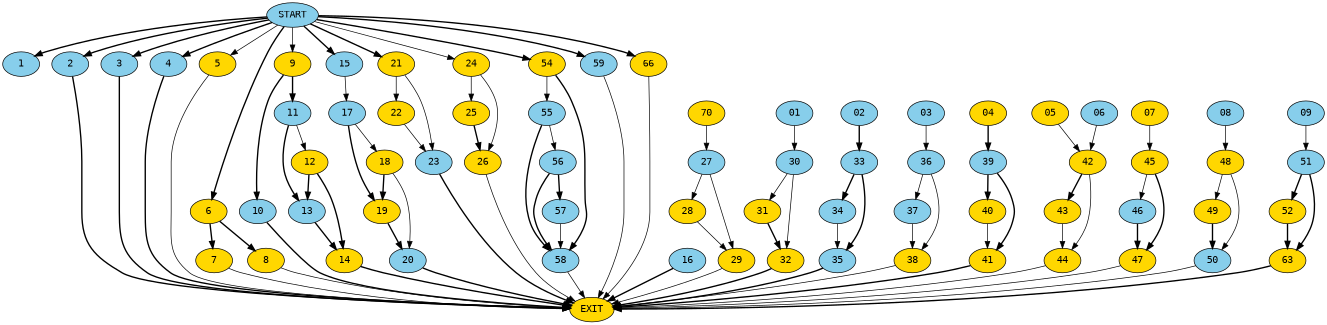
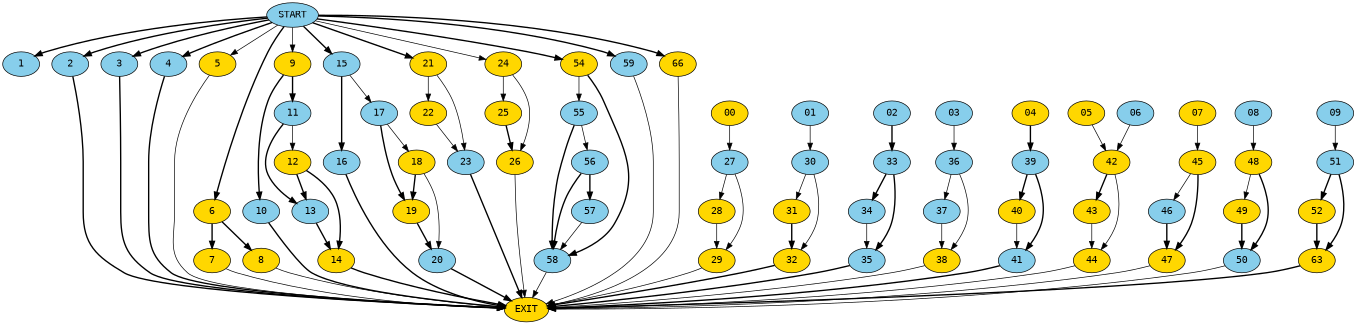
edge "15" -> "16": added
node "70": label "70" -> "00"
edge "48" -> "50": style solid -> bold
node "41": fillcolor gold -> skyblue
